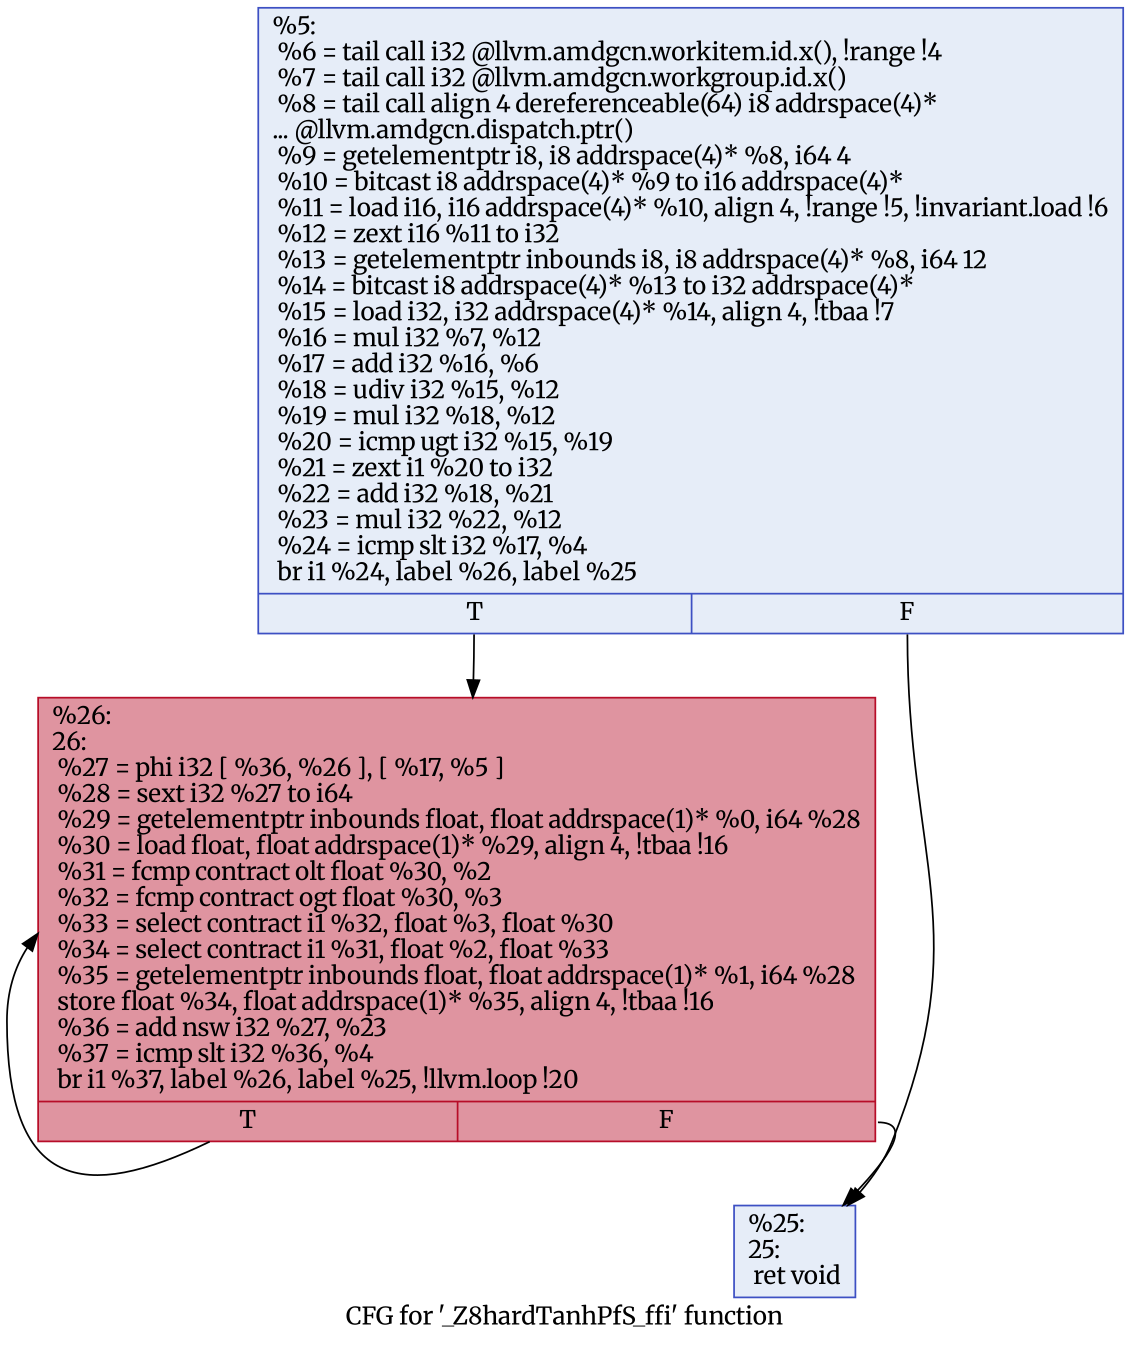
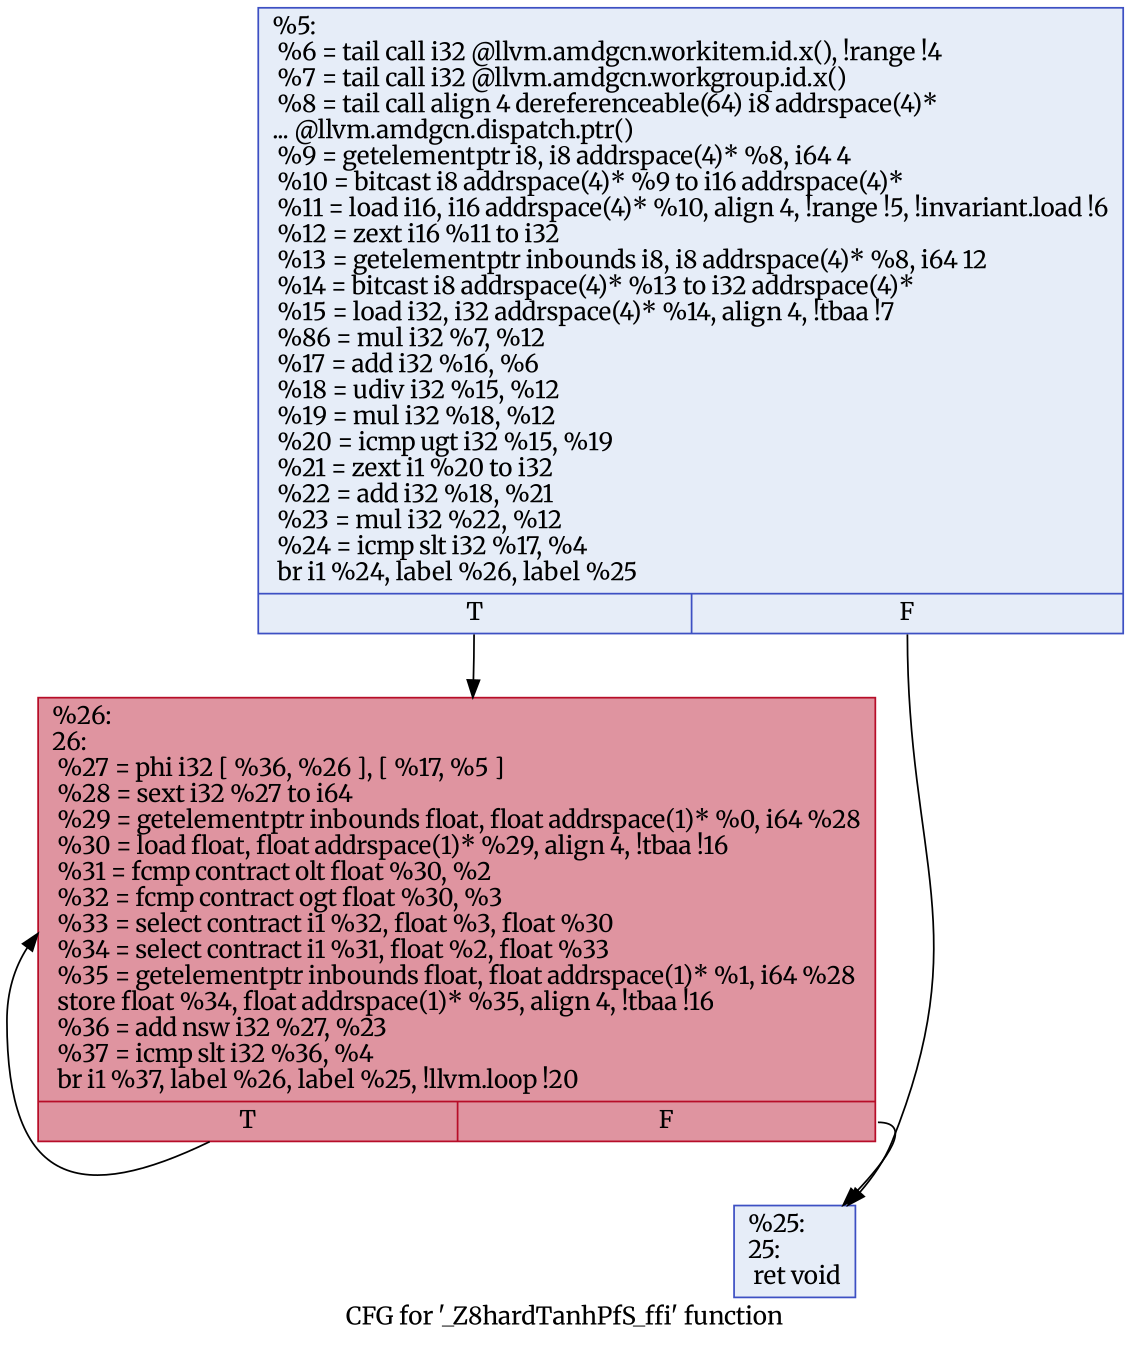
node "%5:": text "%16 = mul i32 %7, %12" -> "%86 = mul i32 %7, %12"
